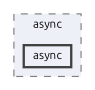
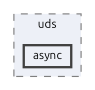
cluster "async": label "async" -> "uds"
